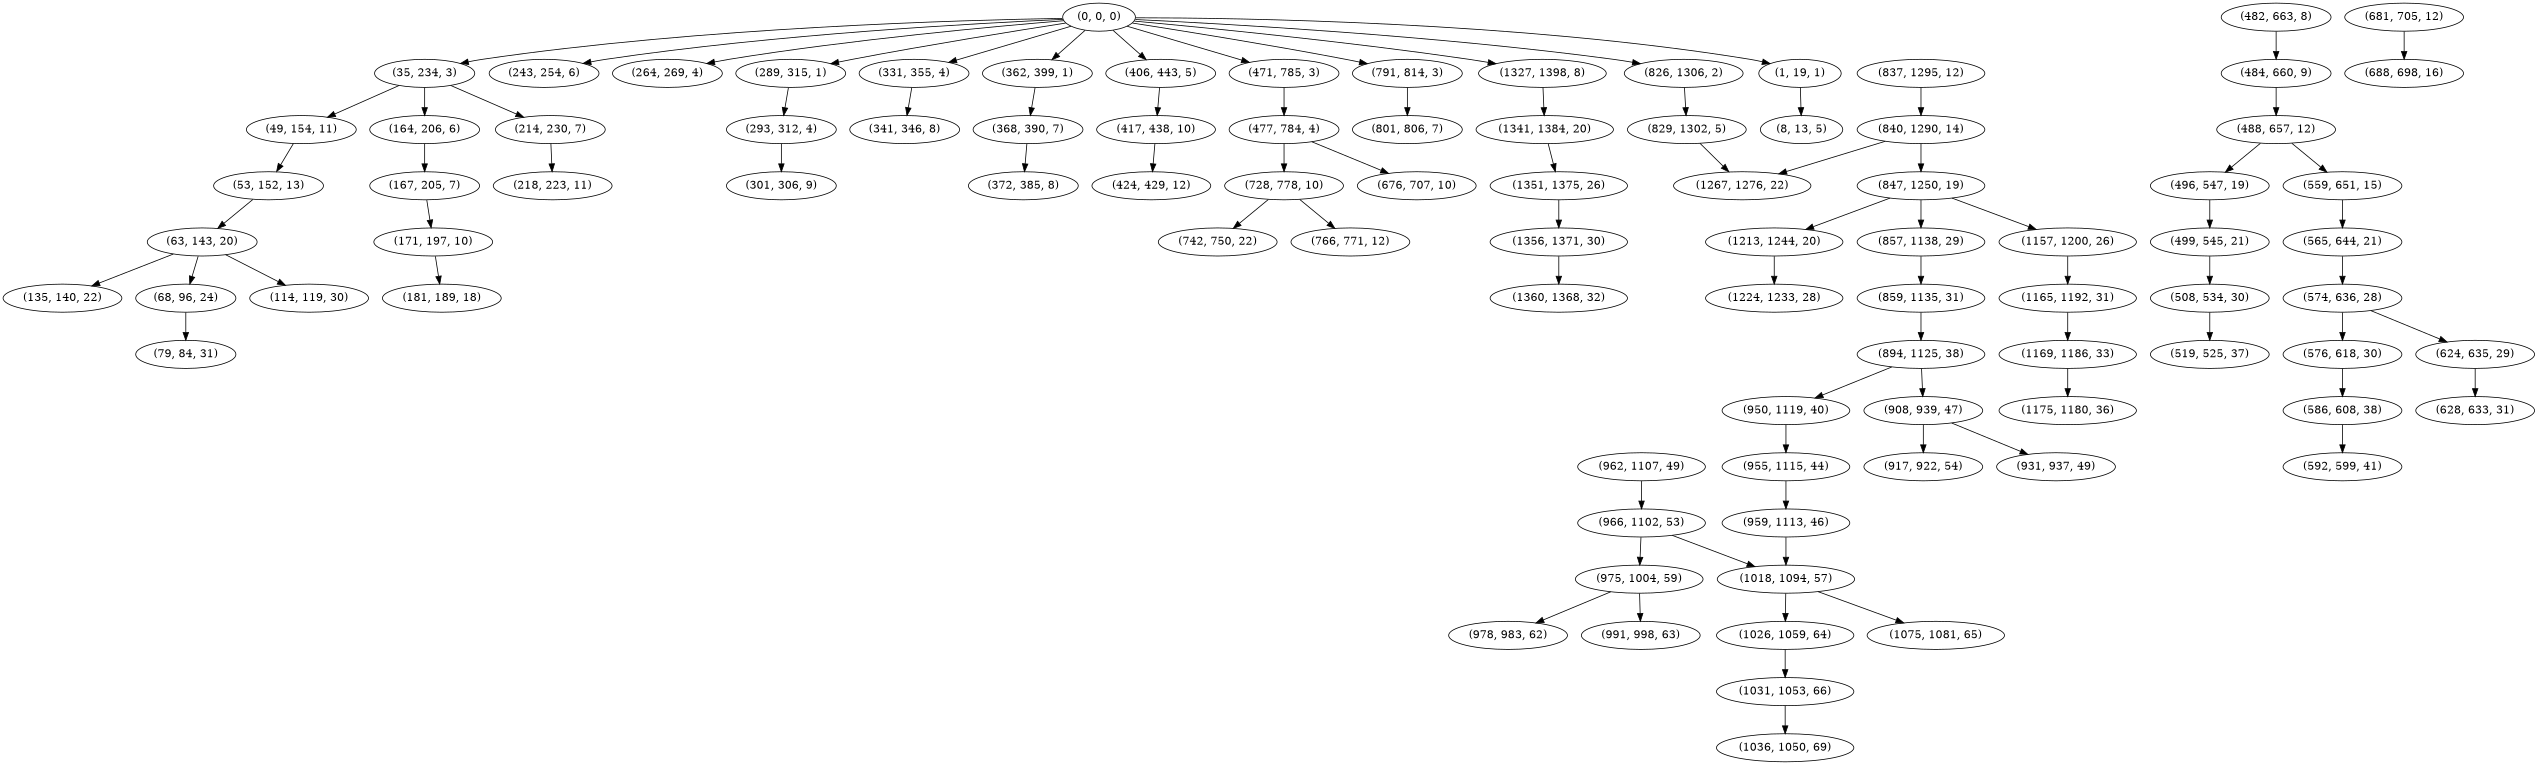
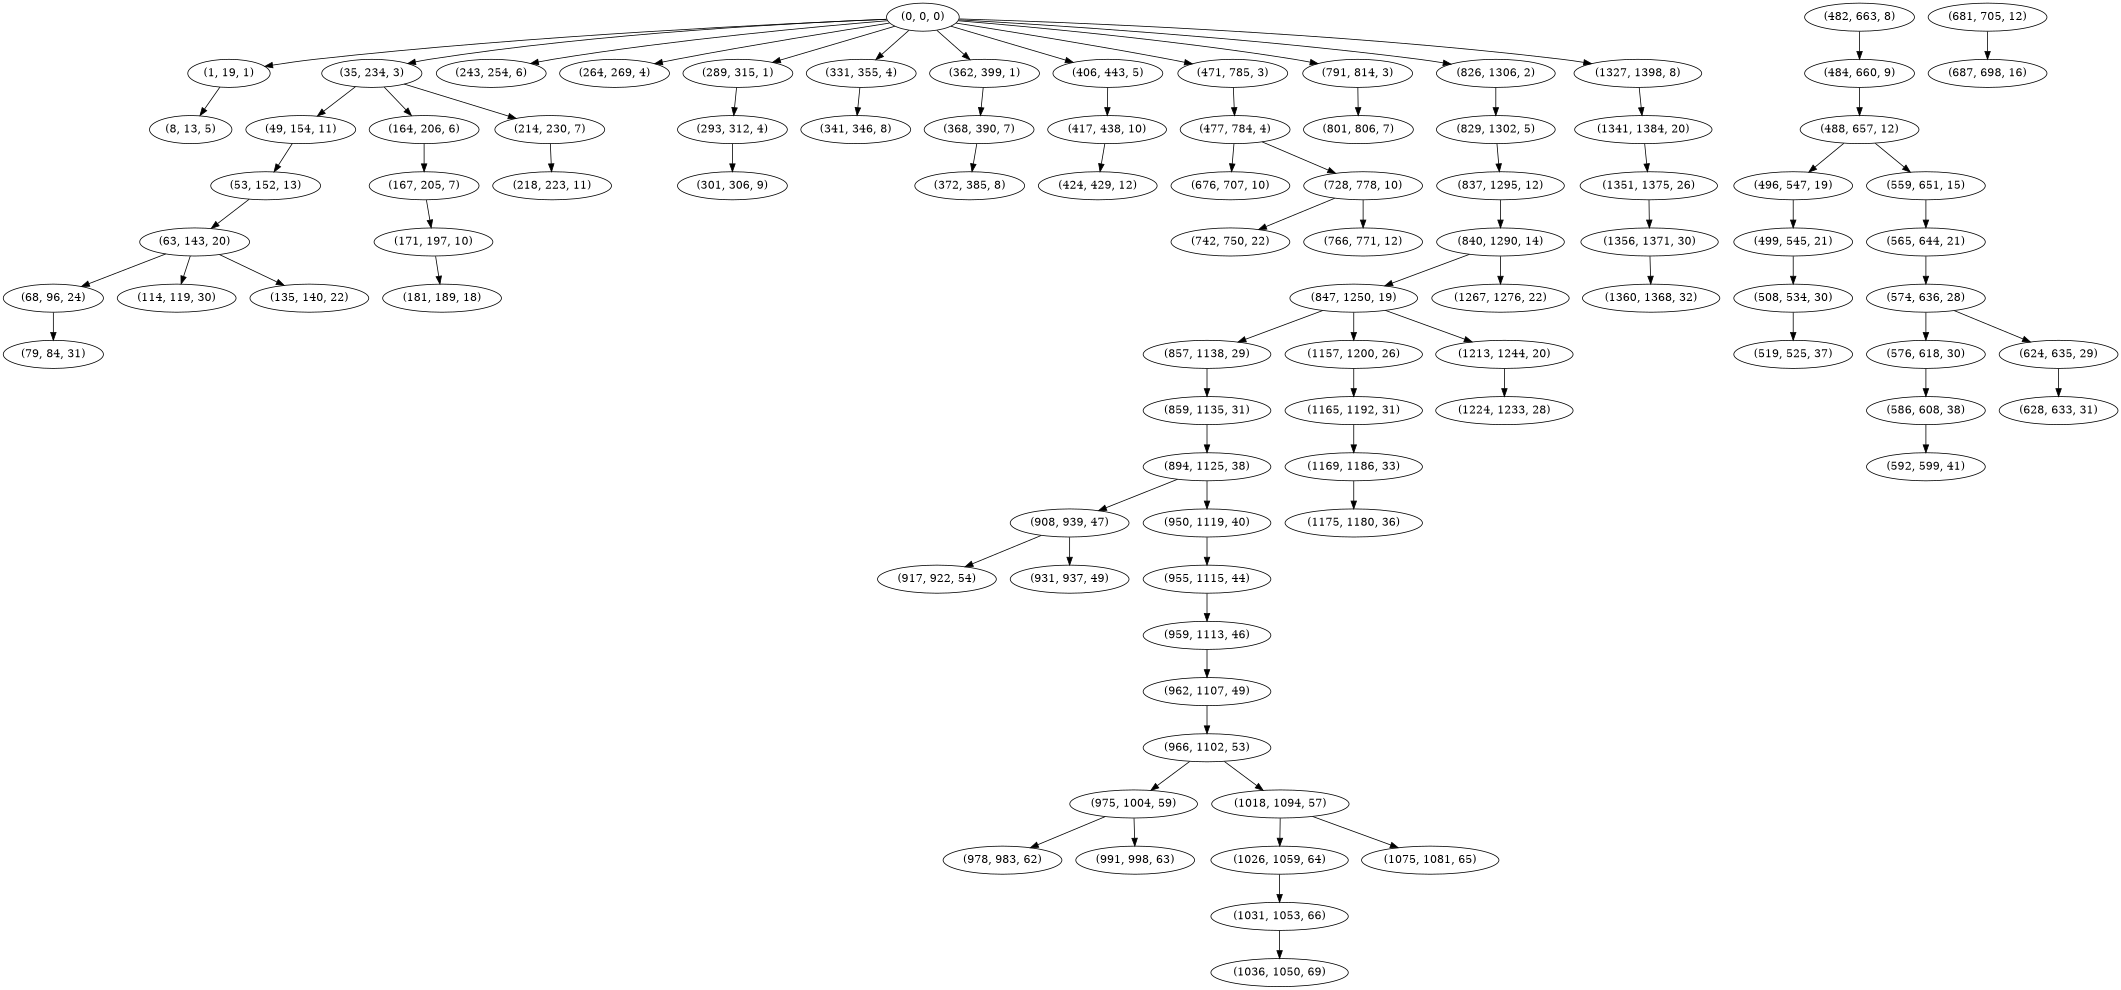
node "(688, 698, 16)": label "(688, 698, 16)" -> "(687, 698, 16)"
edge "(829, 1302, 5)" -> "(1267, 1276, 22)": now "(829, 1302, 5)" -> "(837, 1295, 12)"
edge "(959, 1113, 46)" -> "(1018, 1094, 57)": now "(959, 1113, 46)" -> "(962, 1107, 49)"
